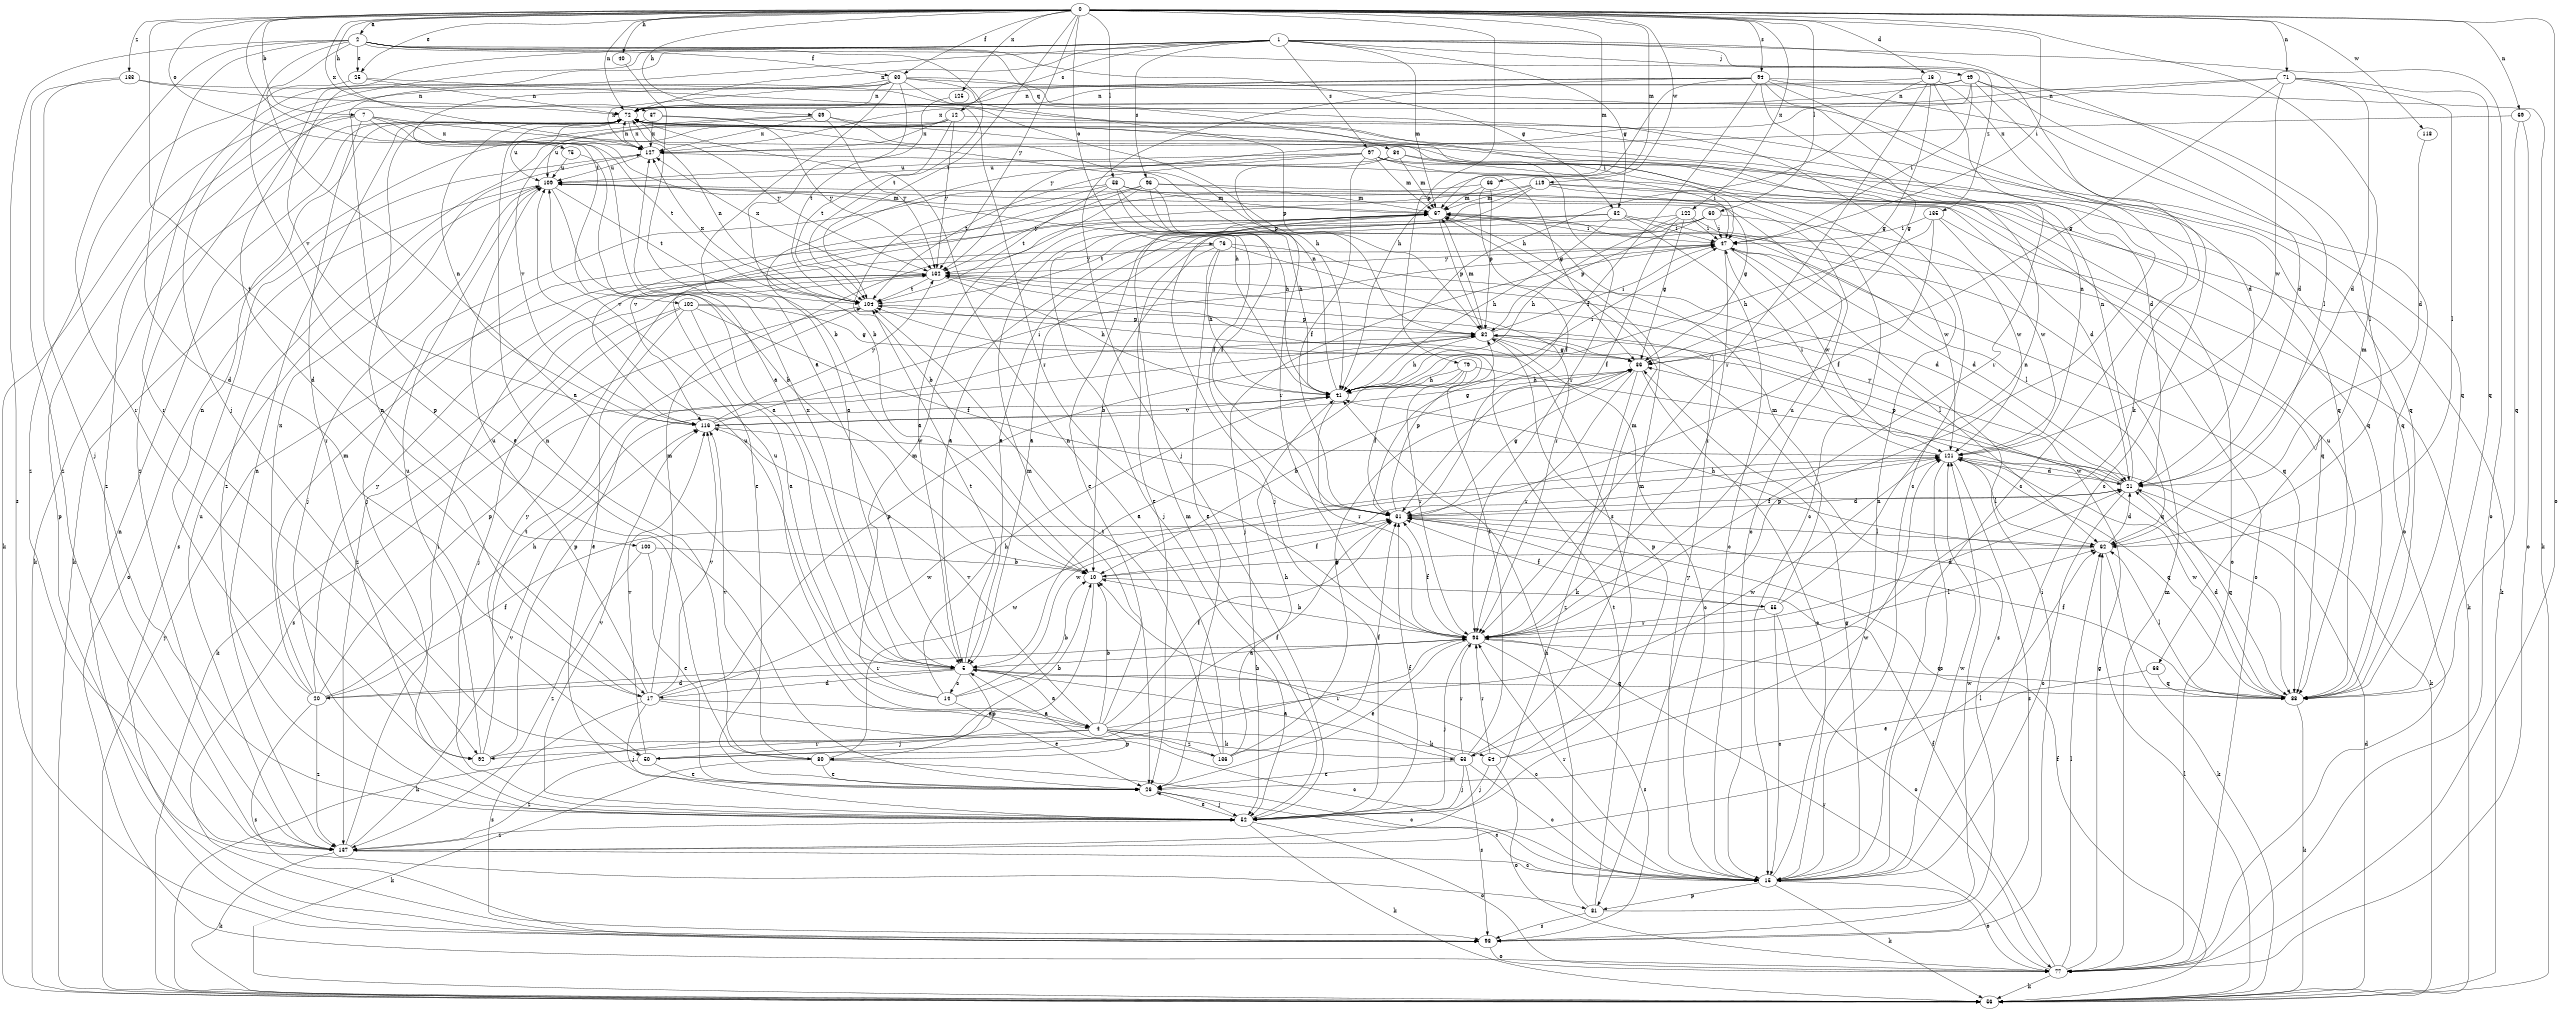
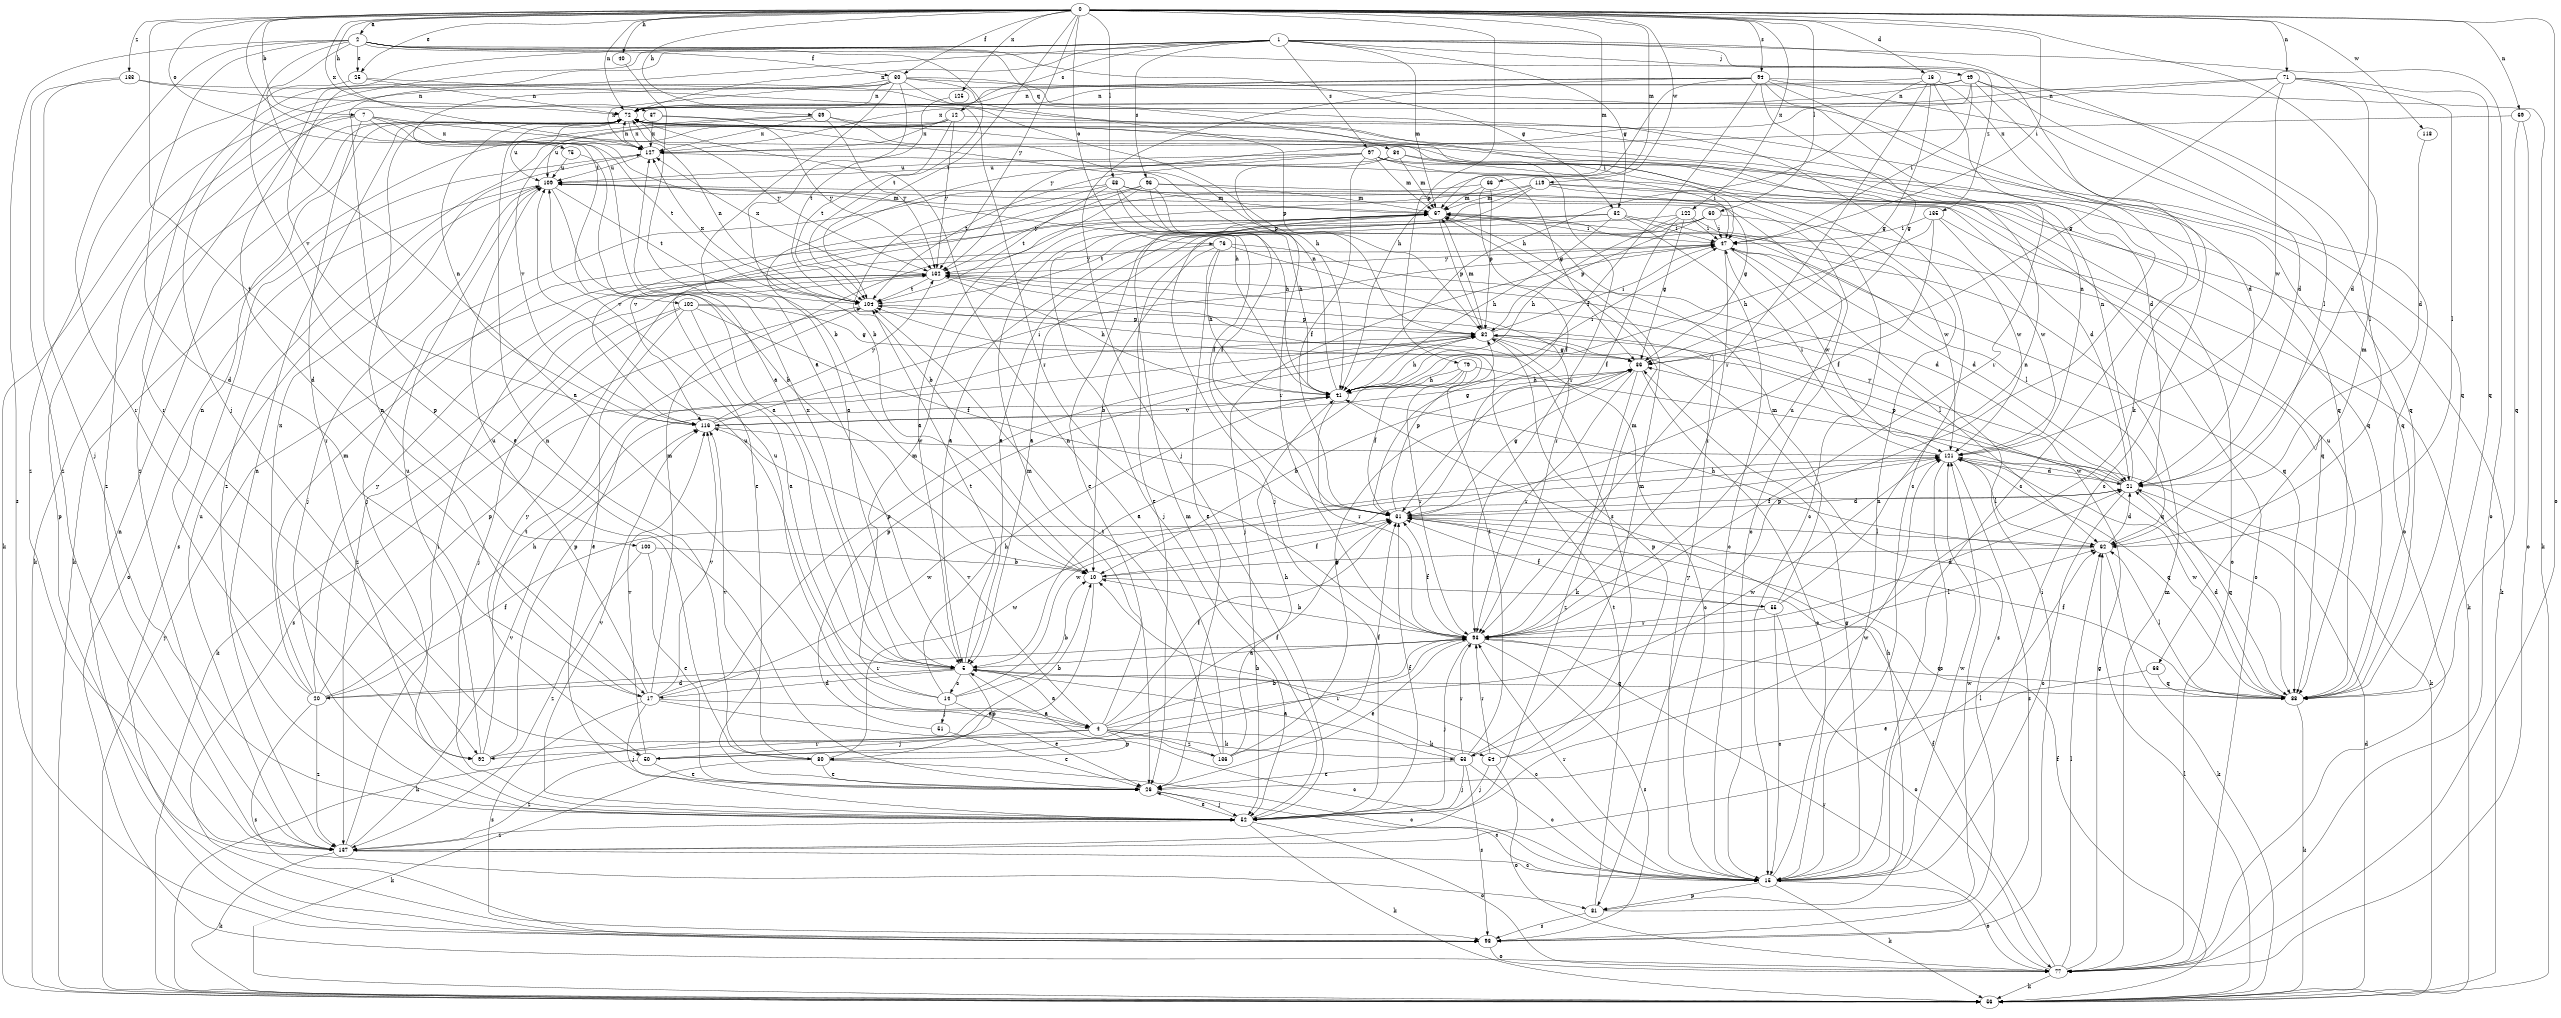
edge "81" -> "41": reversed
edge "4" -> "10": now "4" -> "93"
node "51": added
